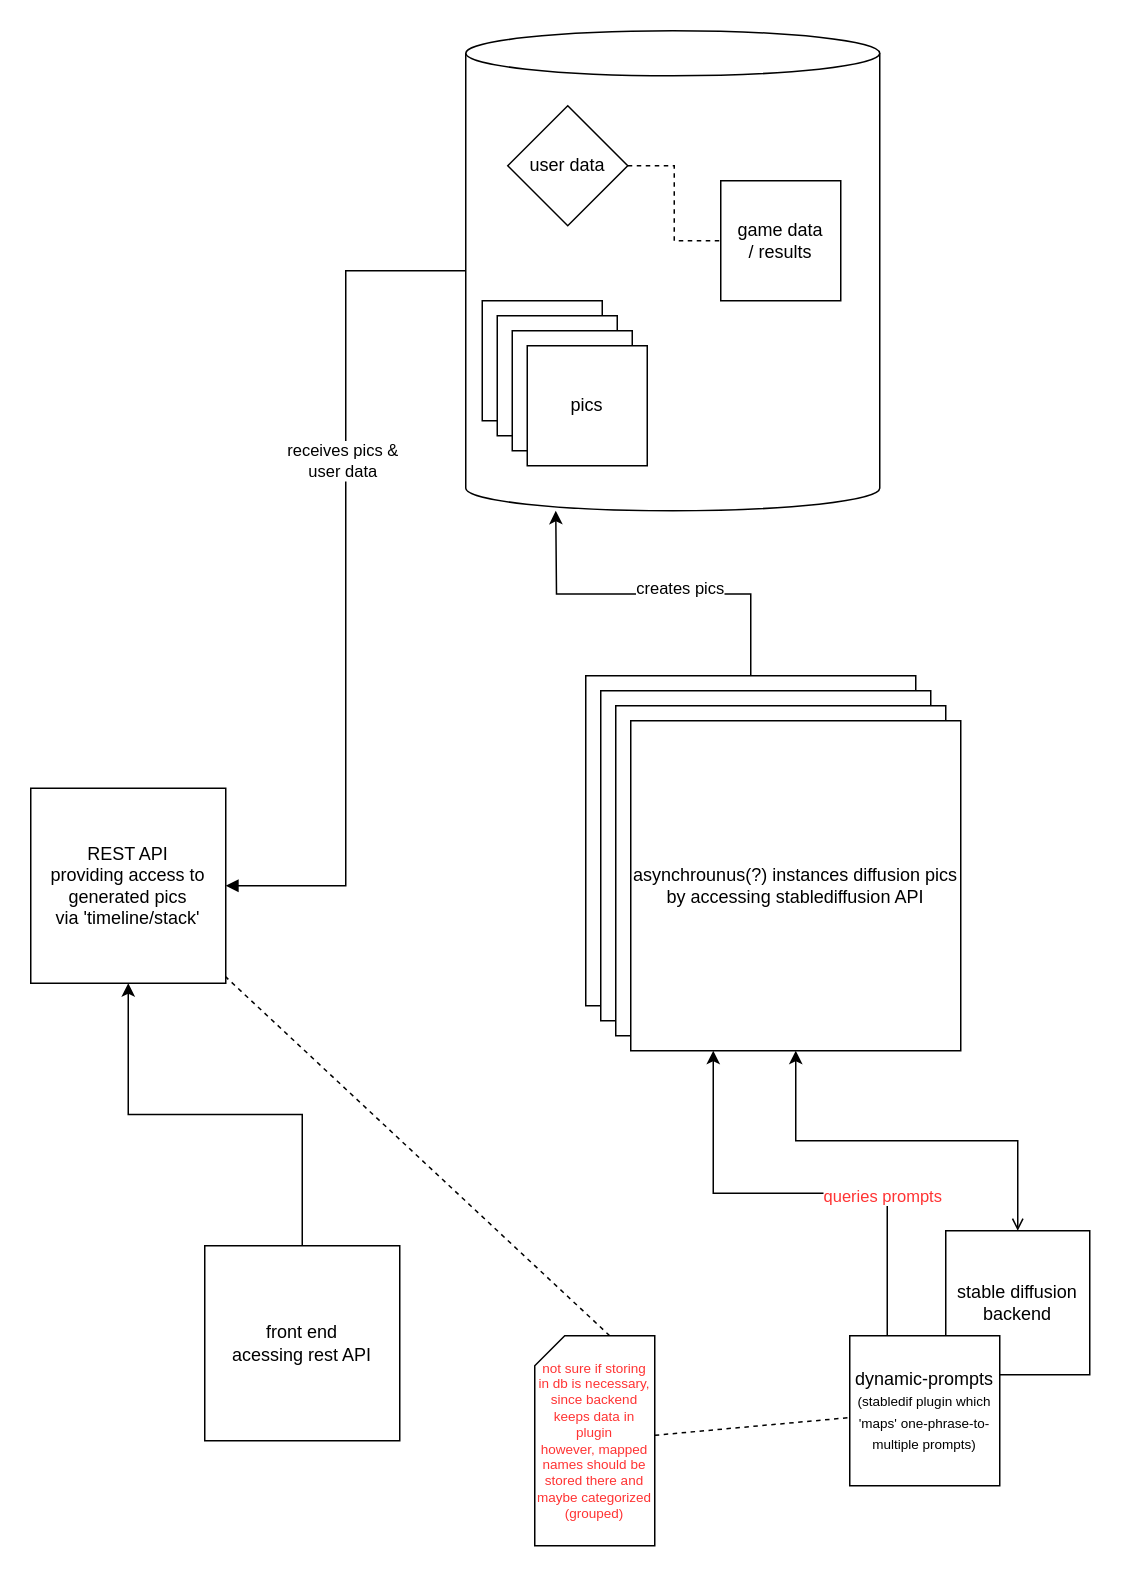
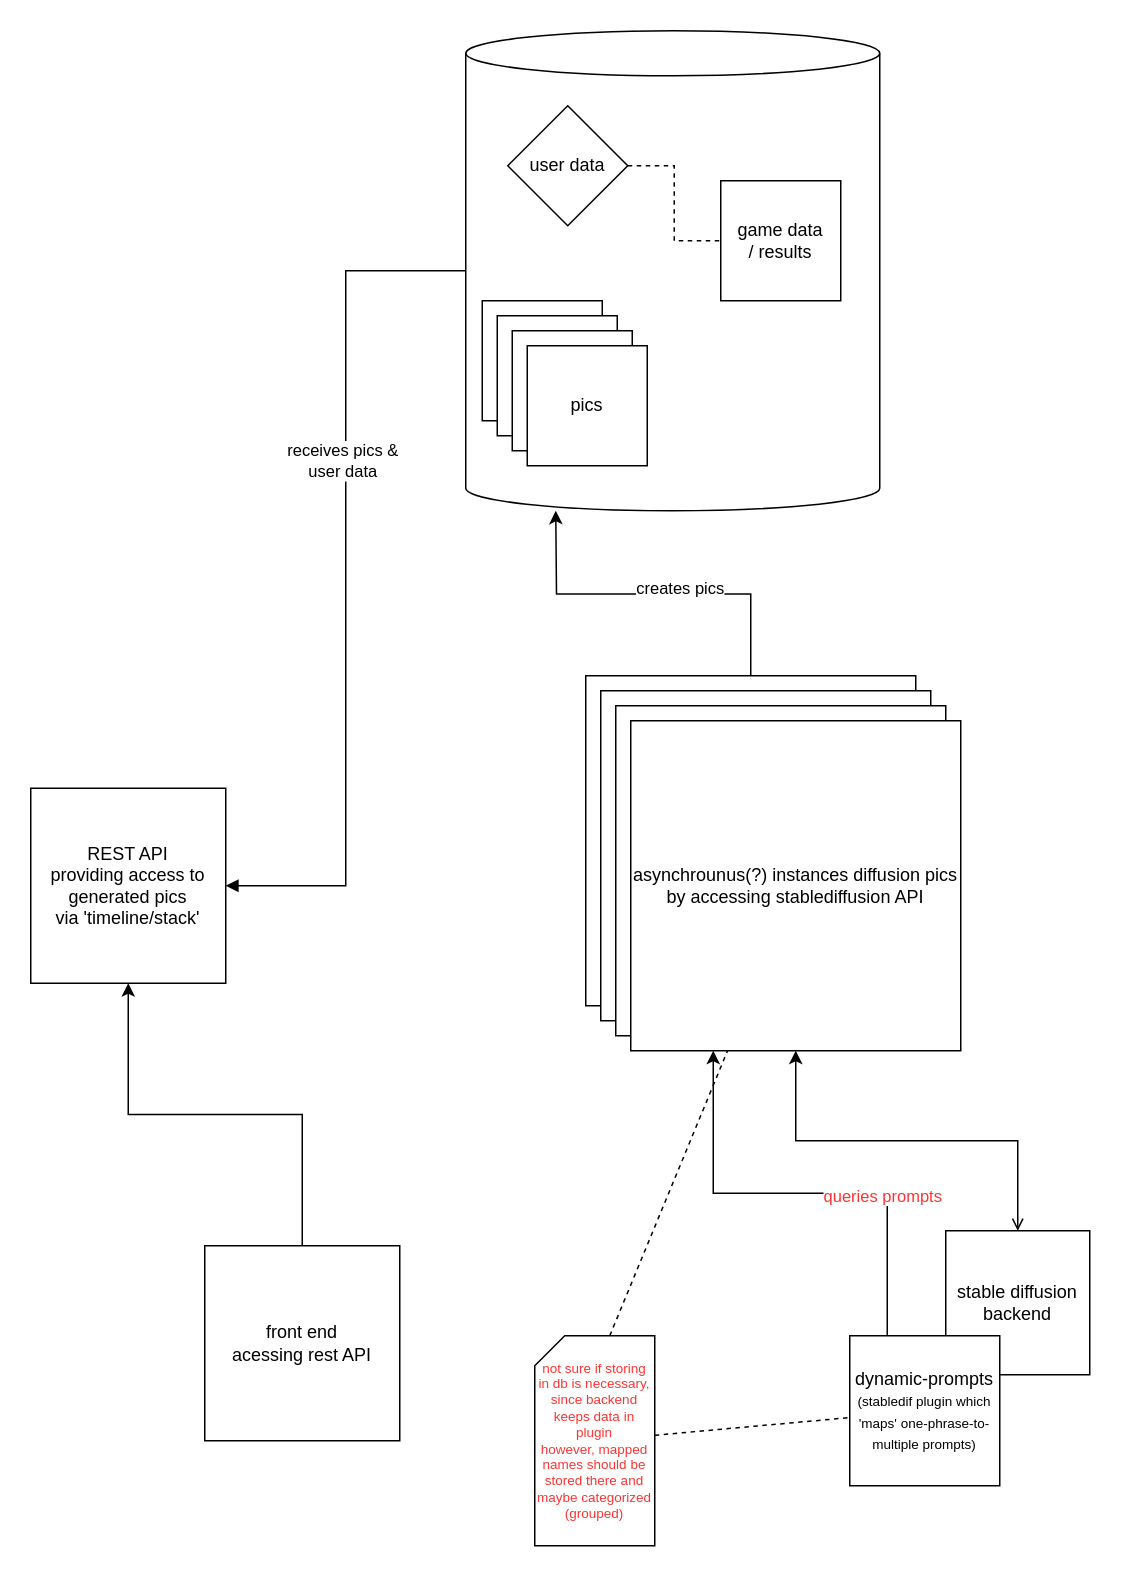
edge "REST API providing access to generated pics via 'timeline/stack'" -- "not sure if storing in db is necessary, since backend keeps data in plugin however, mapped names should be stored there and maybe categorized (grouped)": now "asynchrounus(?) instances diffusion pics by accessing stablediffusion API" -- "not sure if storing in db is necessary, since backend keeps data in plugin however, mapped names should be stored there and maybe categorized (grouped)"
